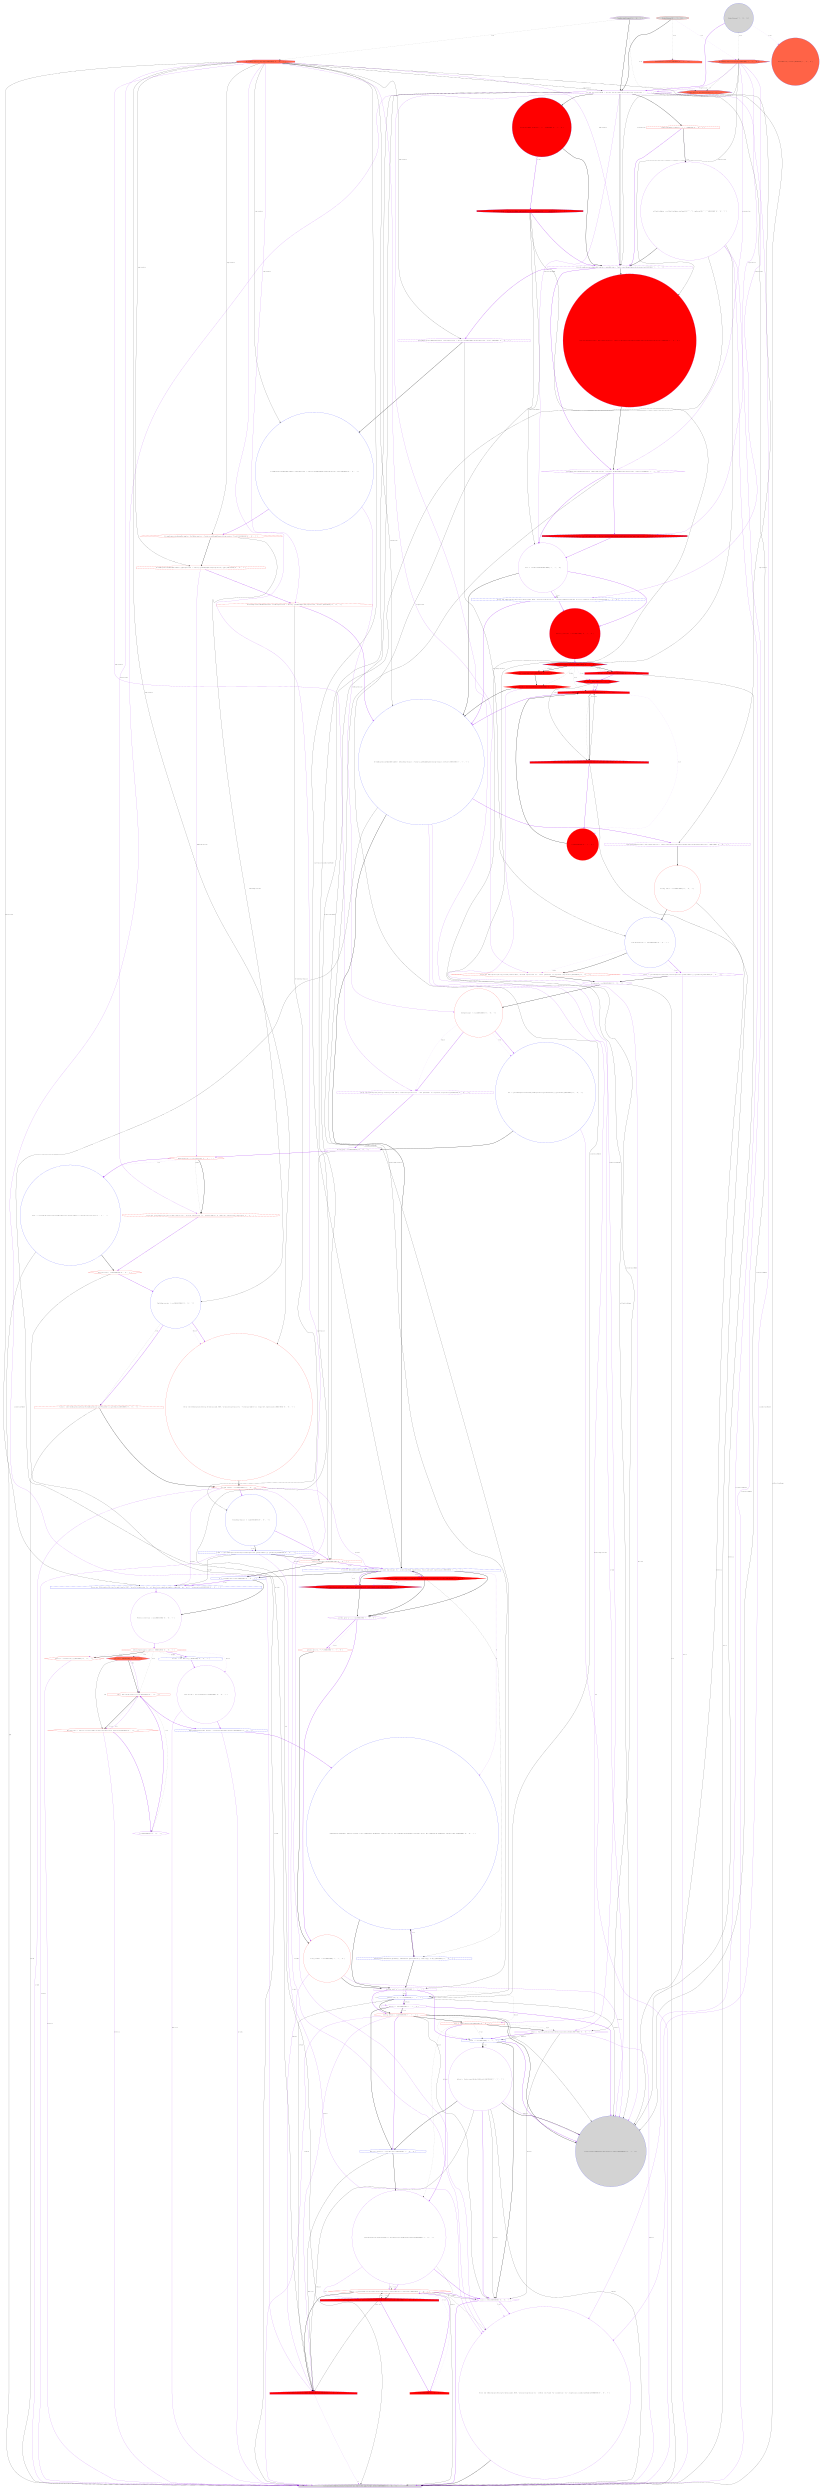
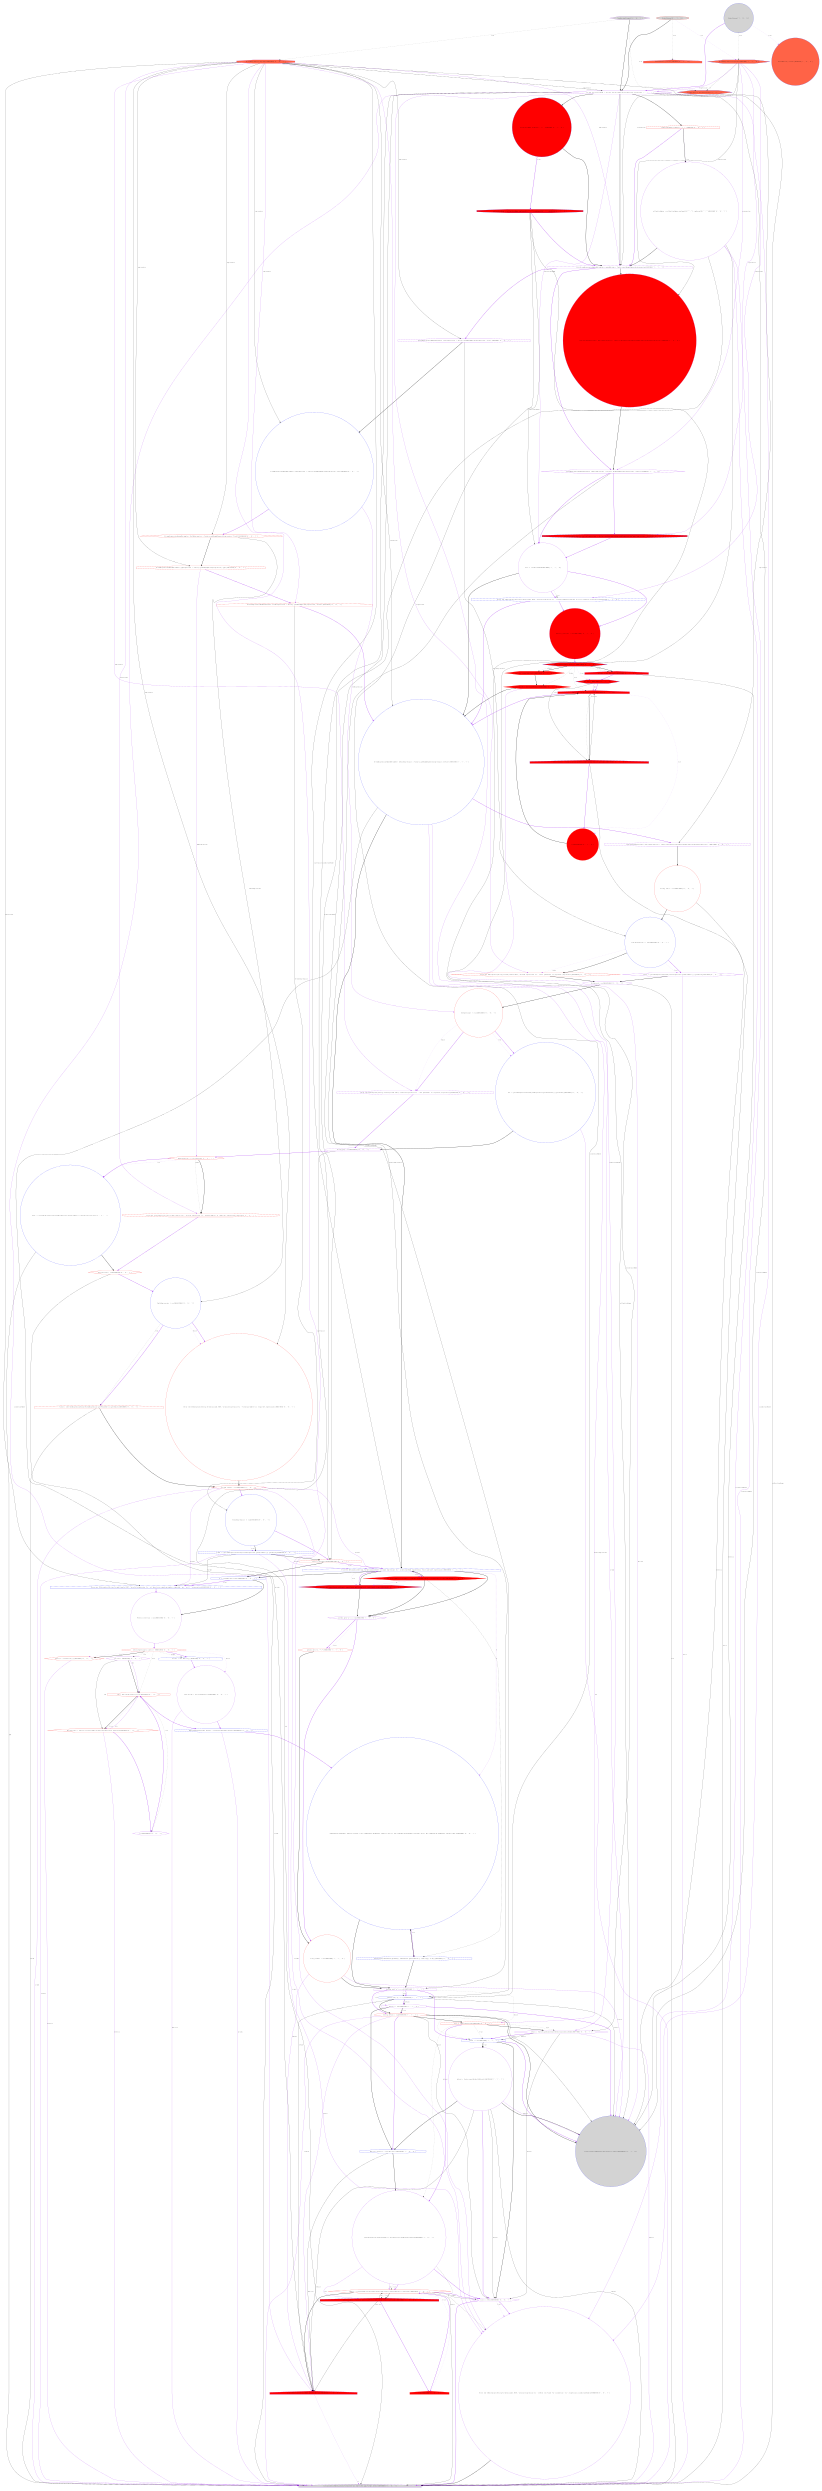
node "int idx = 0@@@56@@@['0', '0', '1']": fillcolor tomato -> white
